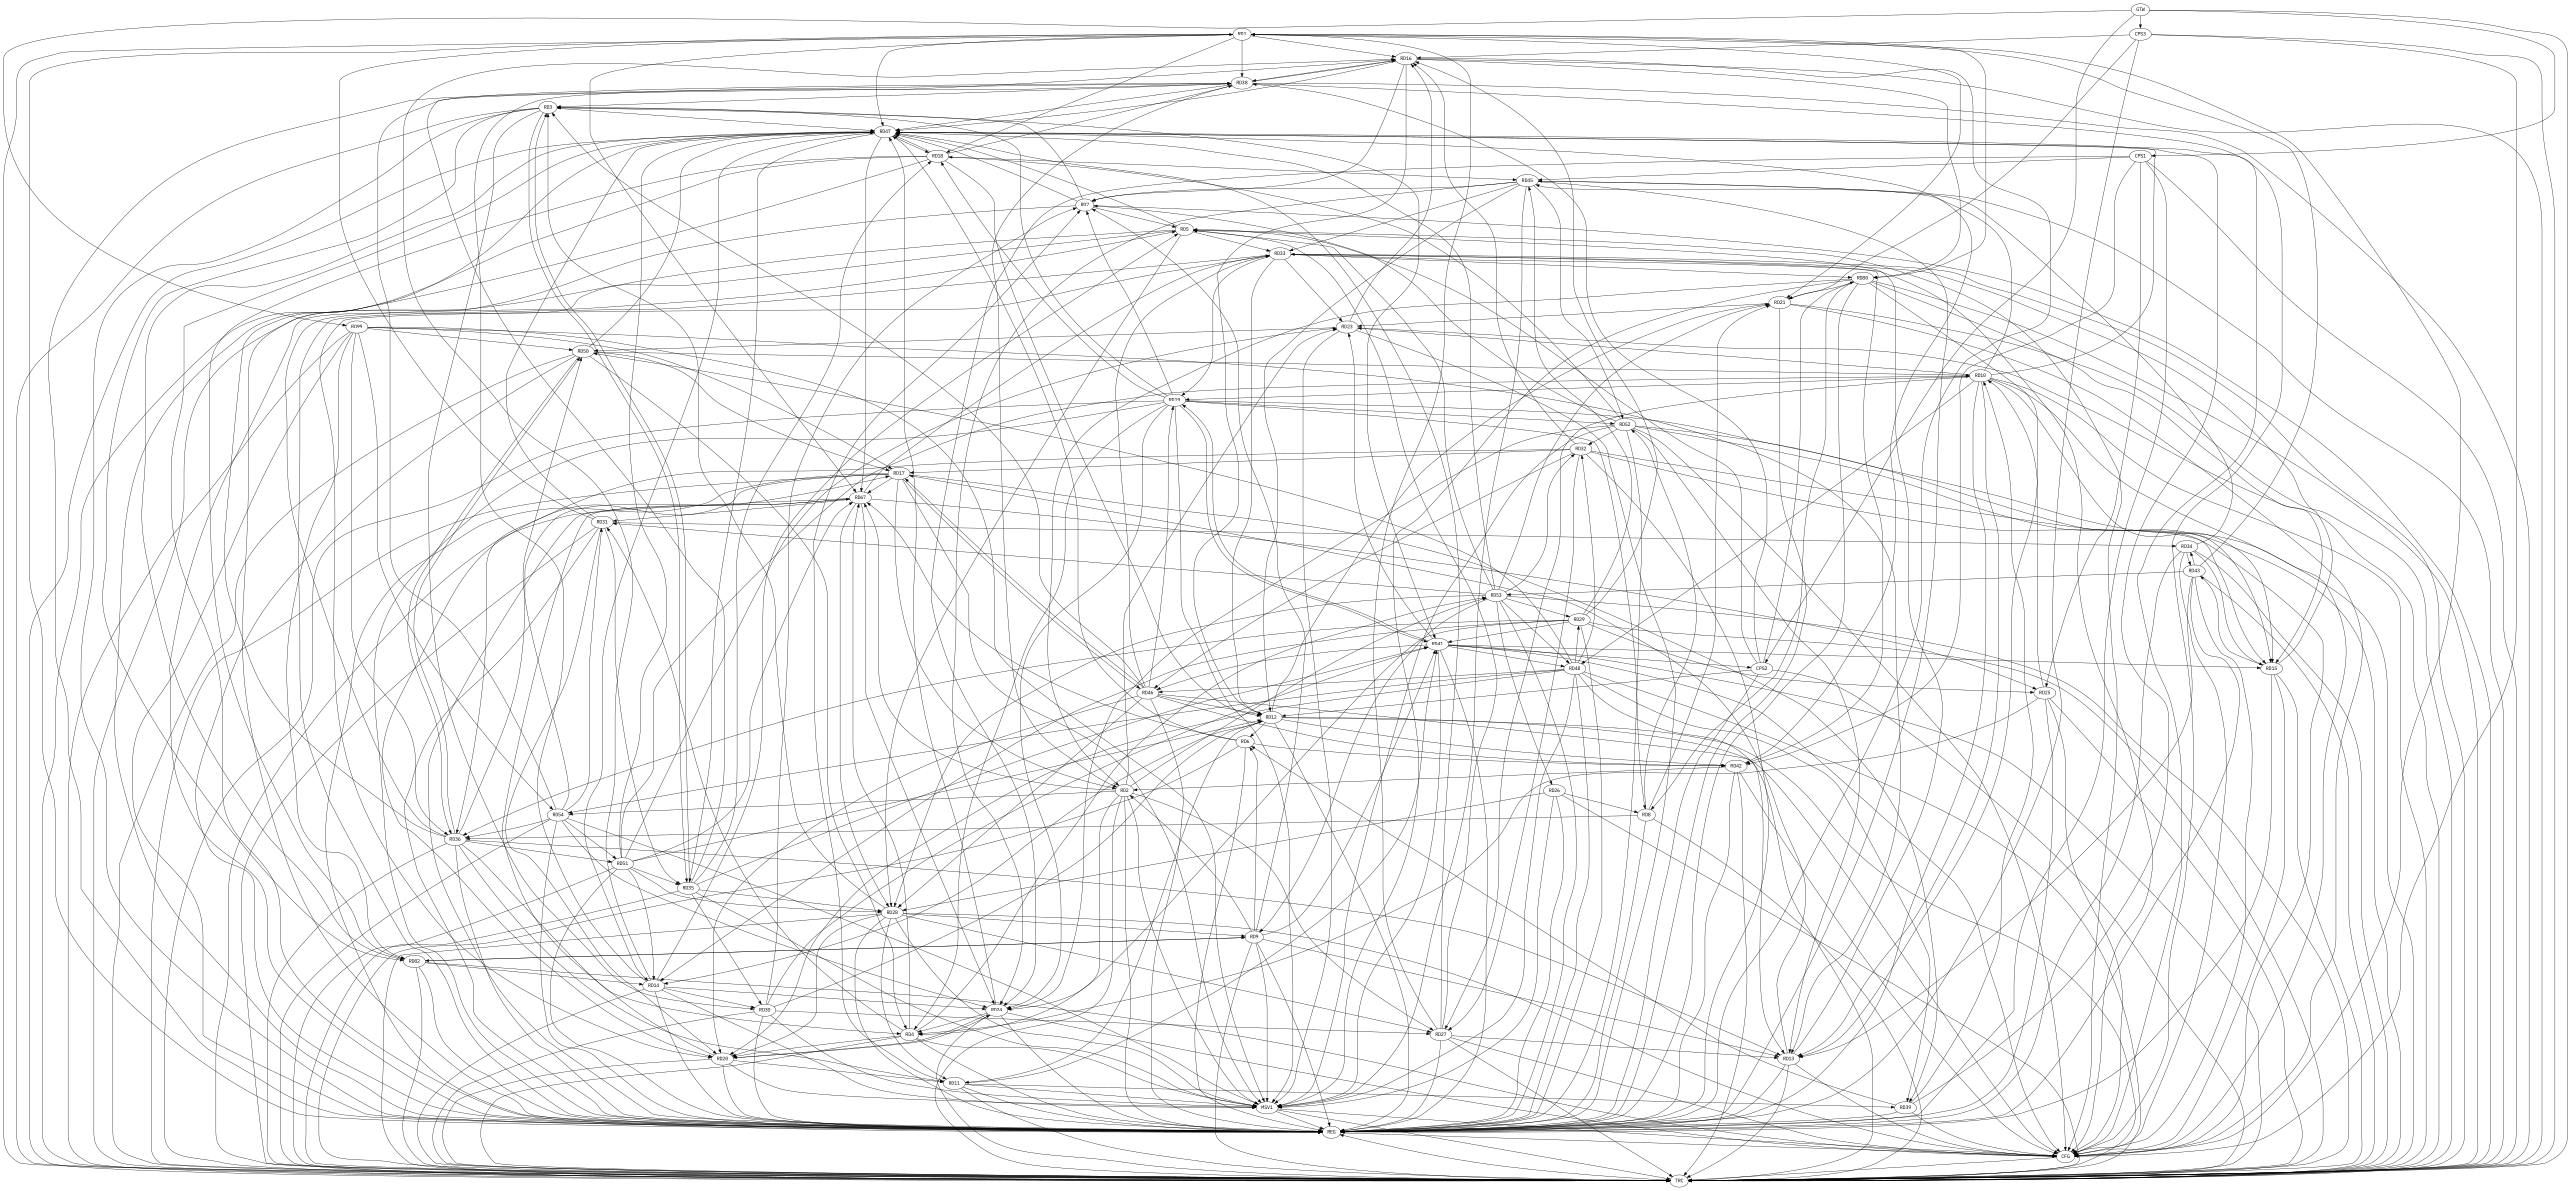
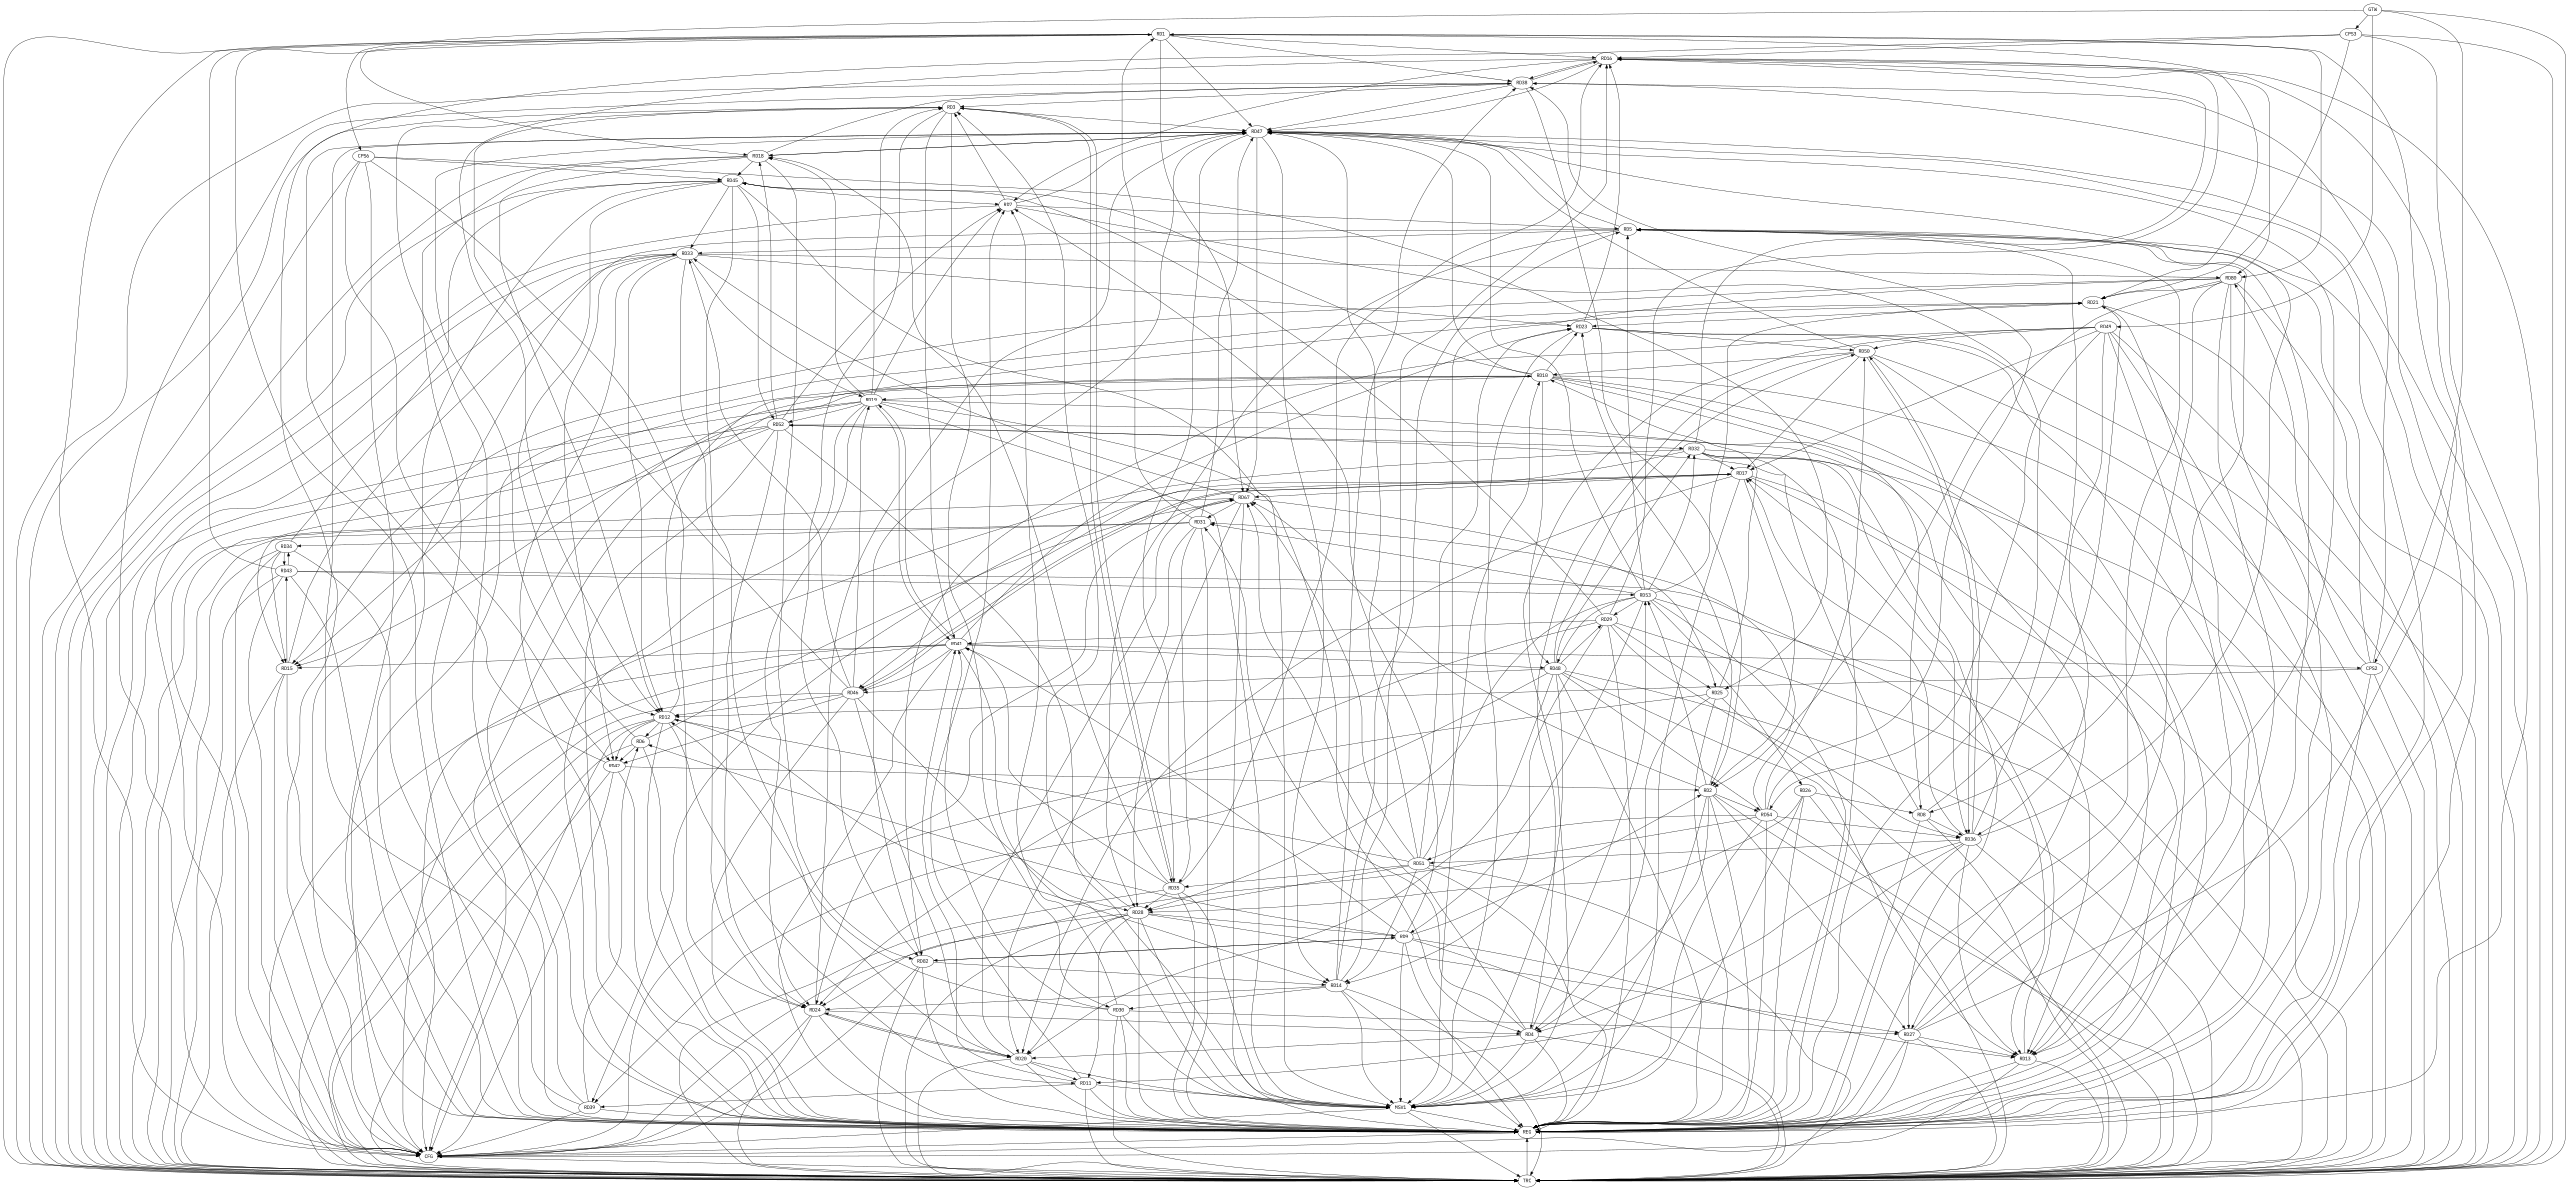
edge "RD47" -> "CFG": removed
node "CPS1": label "CPS1" -> "CPS6"
node "RD99": label "RD99" -> "RD49"
edge "RD35" -> "RD30": now "RD35" -> "REG"
